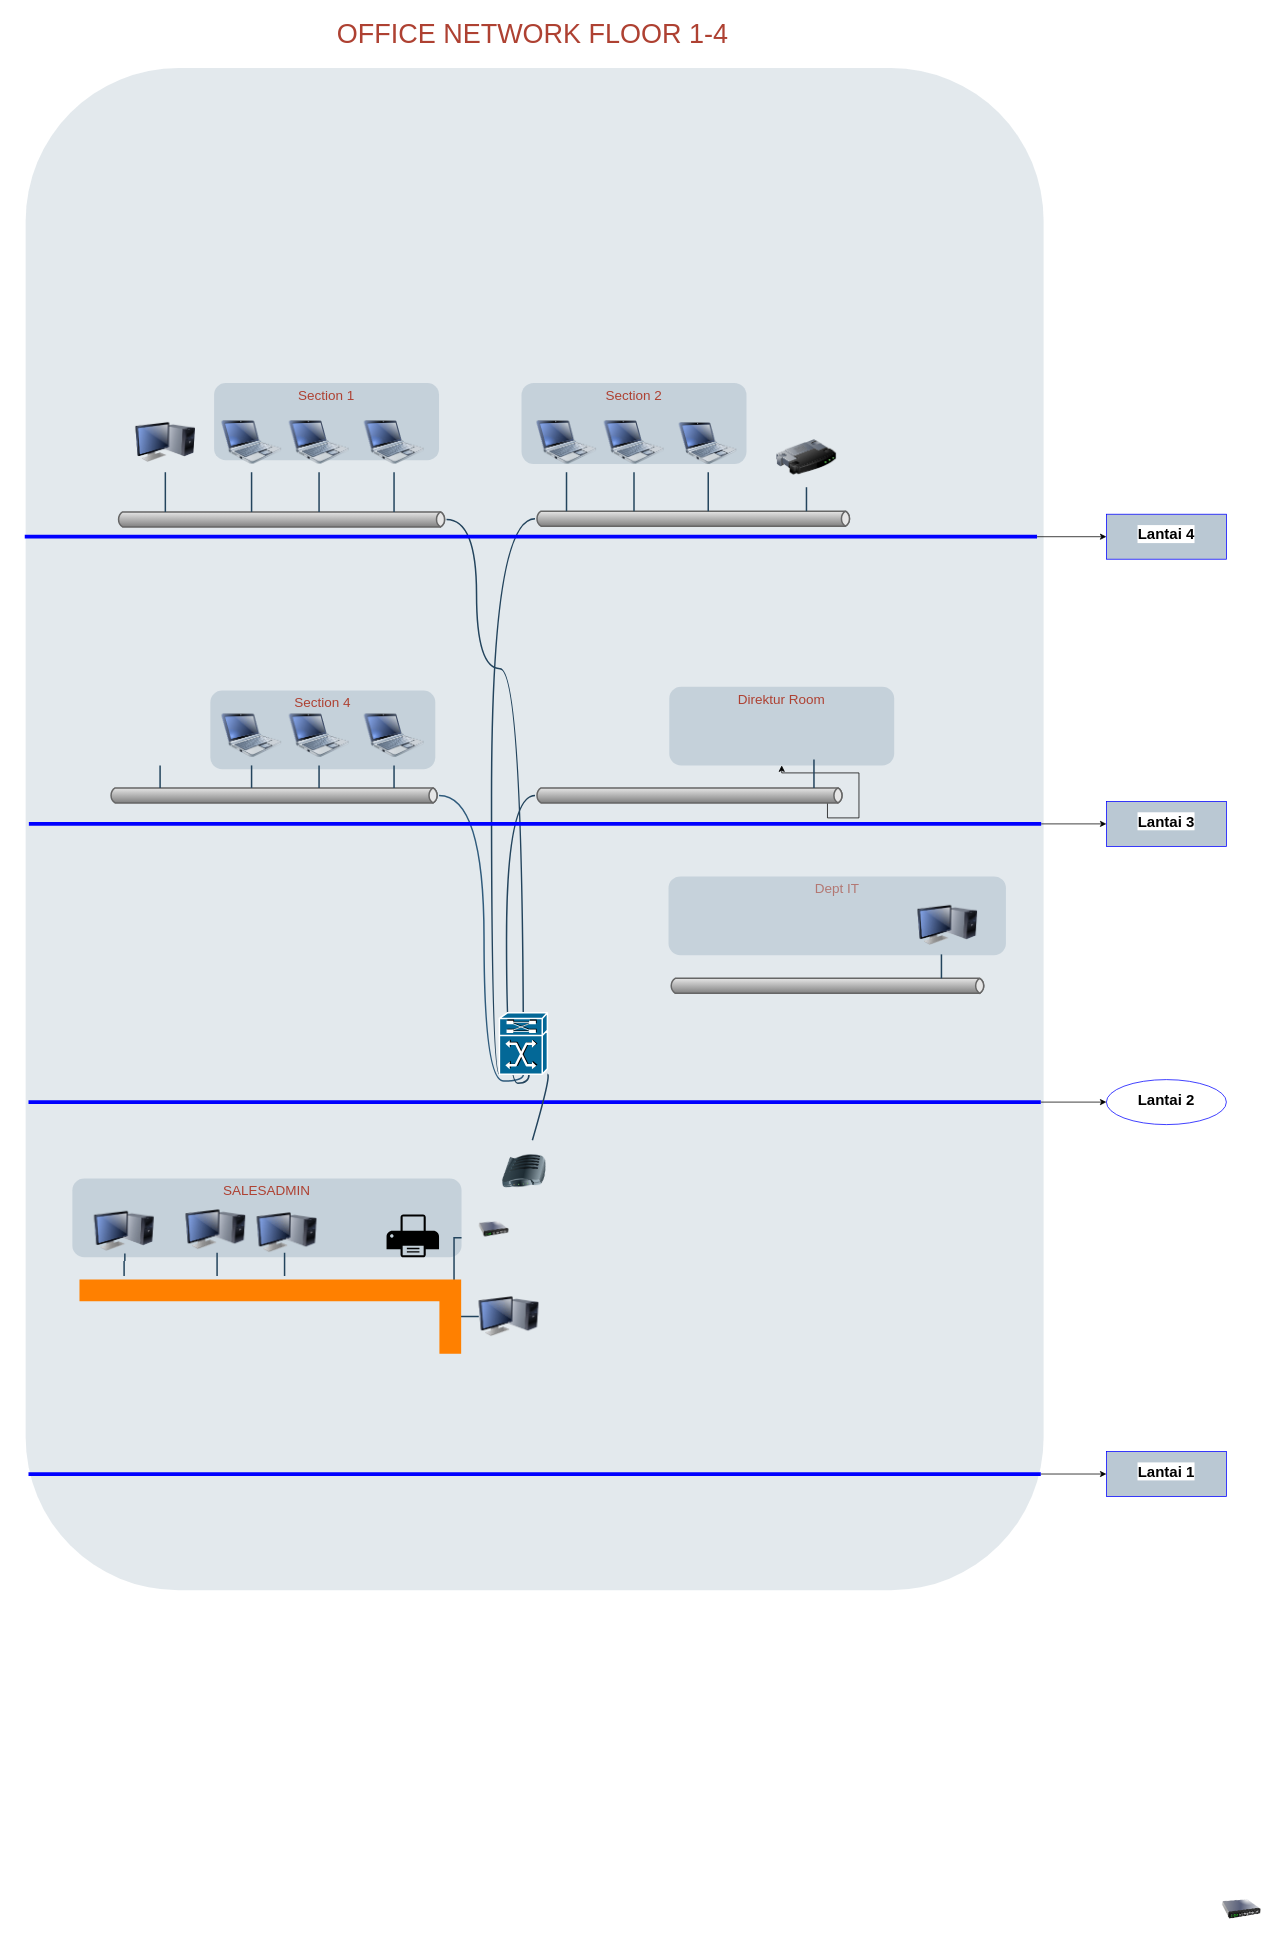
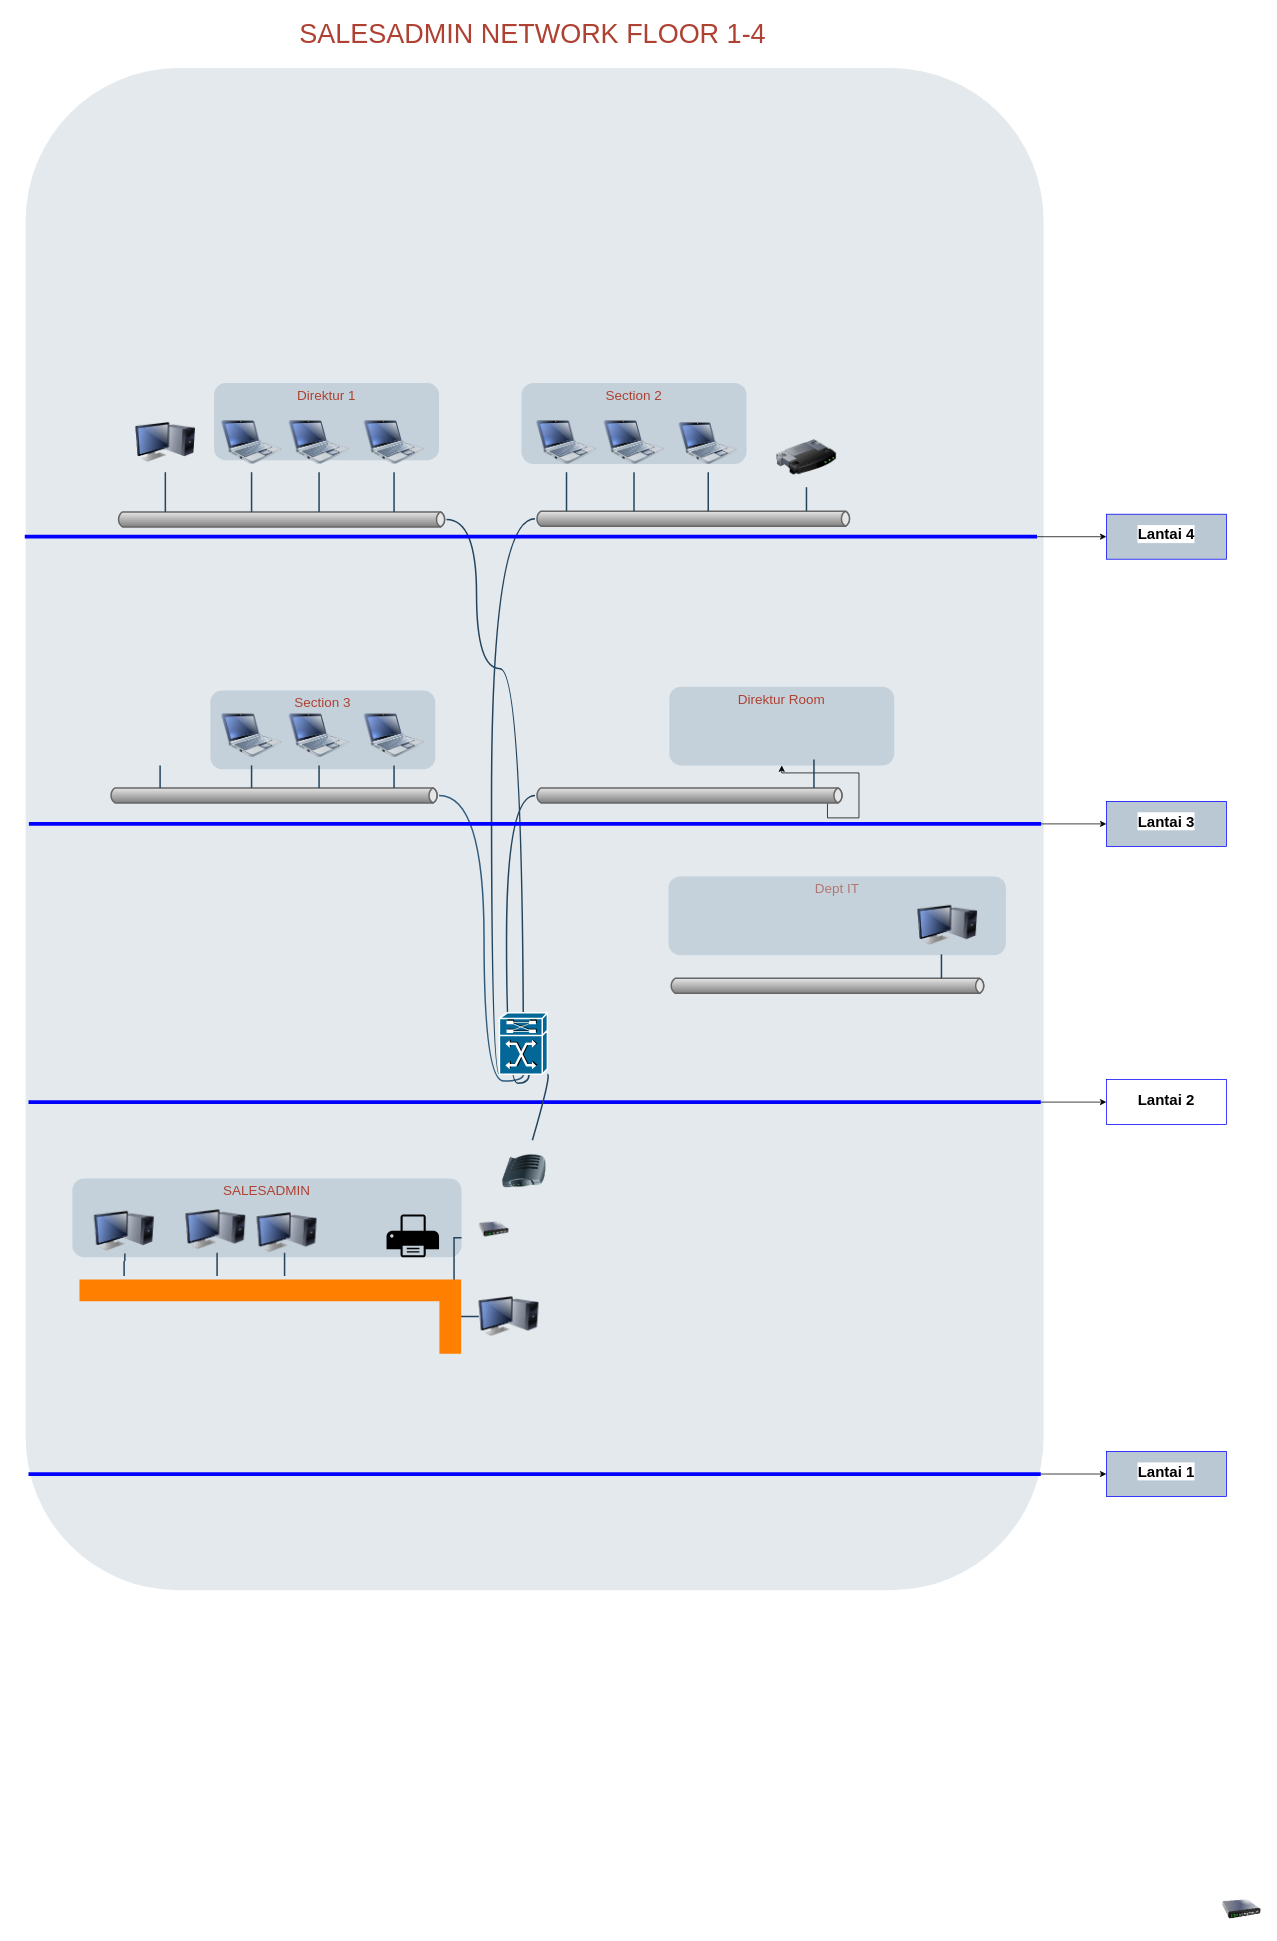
node "OFFICE NETWORK FLOOR 1-4": label "OFFICE NETWORK FLOOR 1-4" -> "SALESADMIN NETWORK FLOOR 1-4"
node "Section 1": label "Section 1" -> "Direktur 1"
node "Section 4": label "Section 4" -> "Section 3"
node "Lantai 2": shape ellipse -> rectangle
